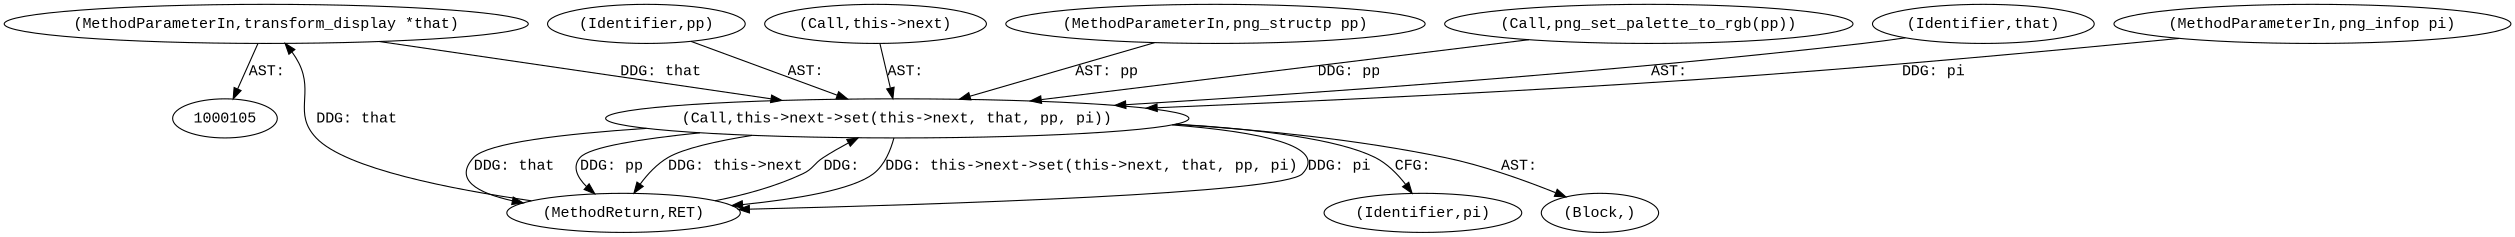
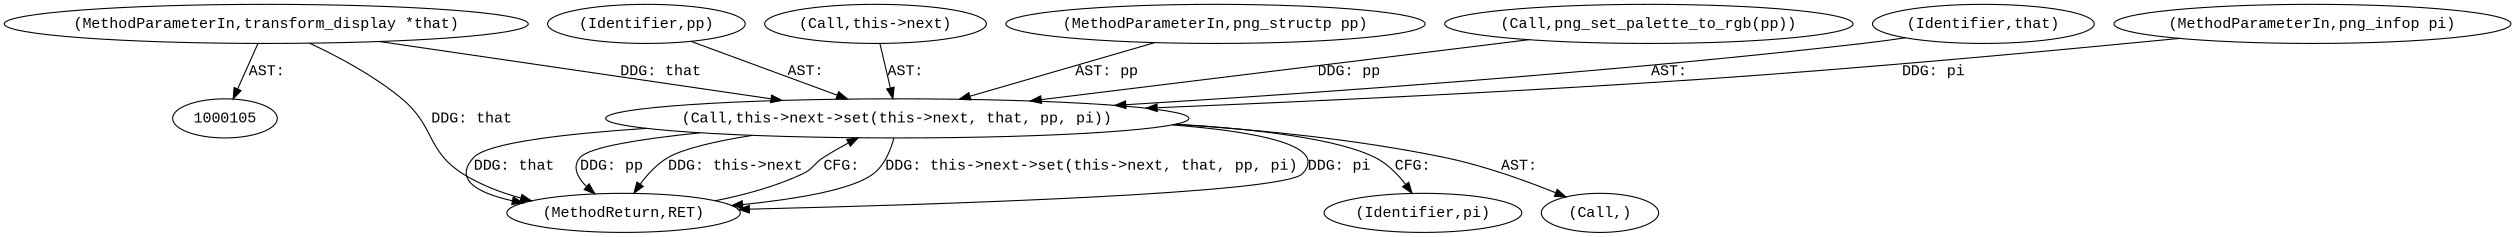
edge "(MethodReturn,RET)" -> "(Call,this->next->set(this->next, that, pp, pi))": label "DDG: " -> "CFG: "
edge "(MethodReturn,RET)" -> "(MethodParameterIn,transform_display *that)": reversed
node "(Block,)": label "(Block,)" -> "(Call,)"
